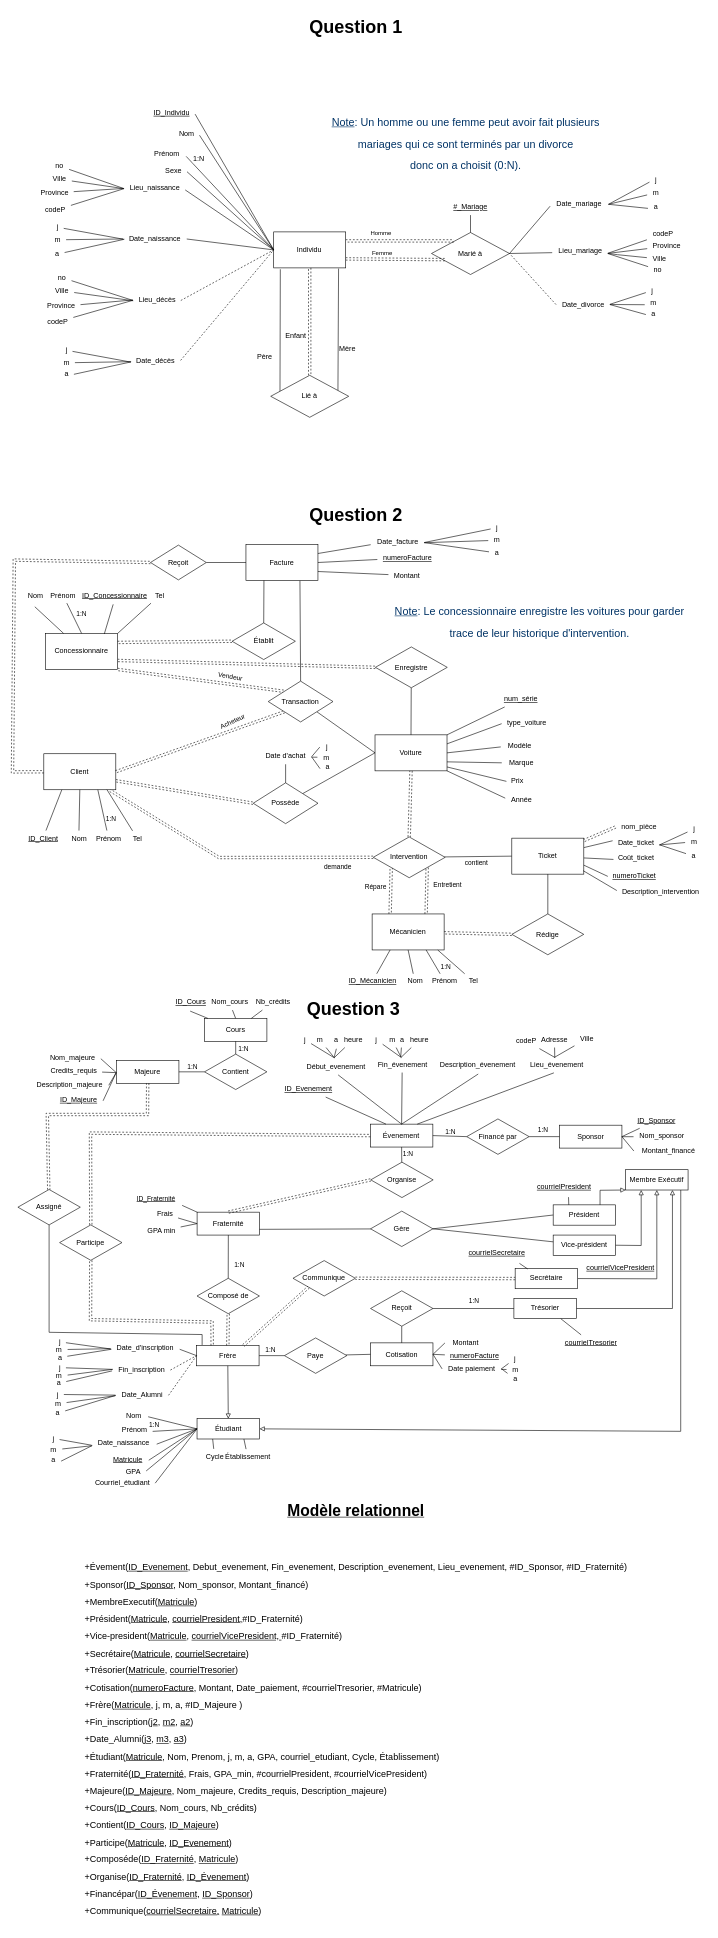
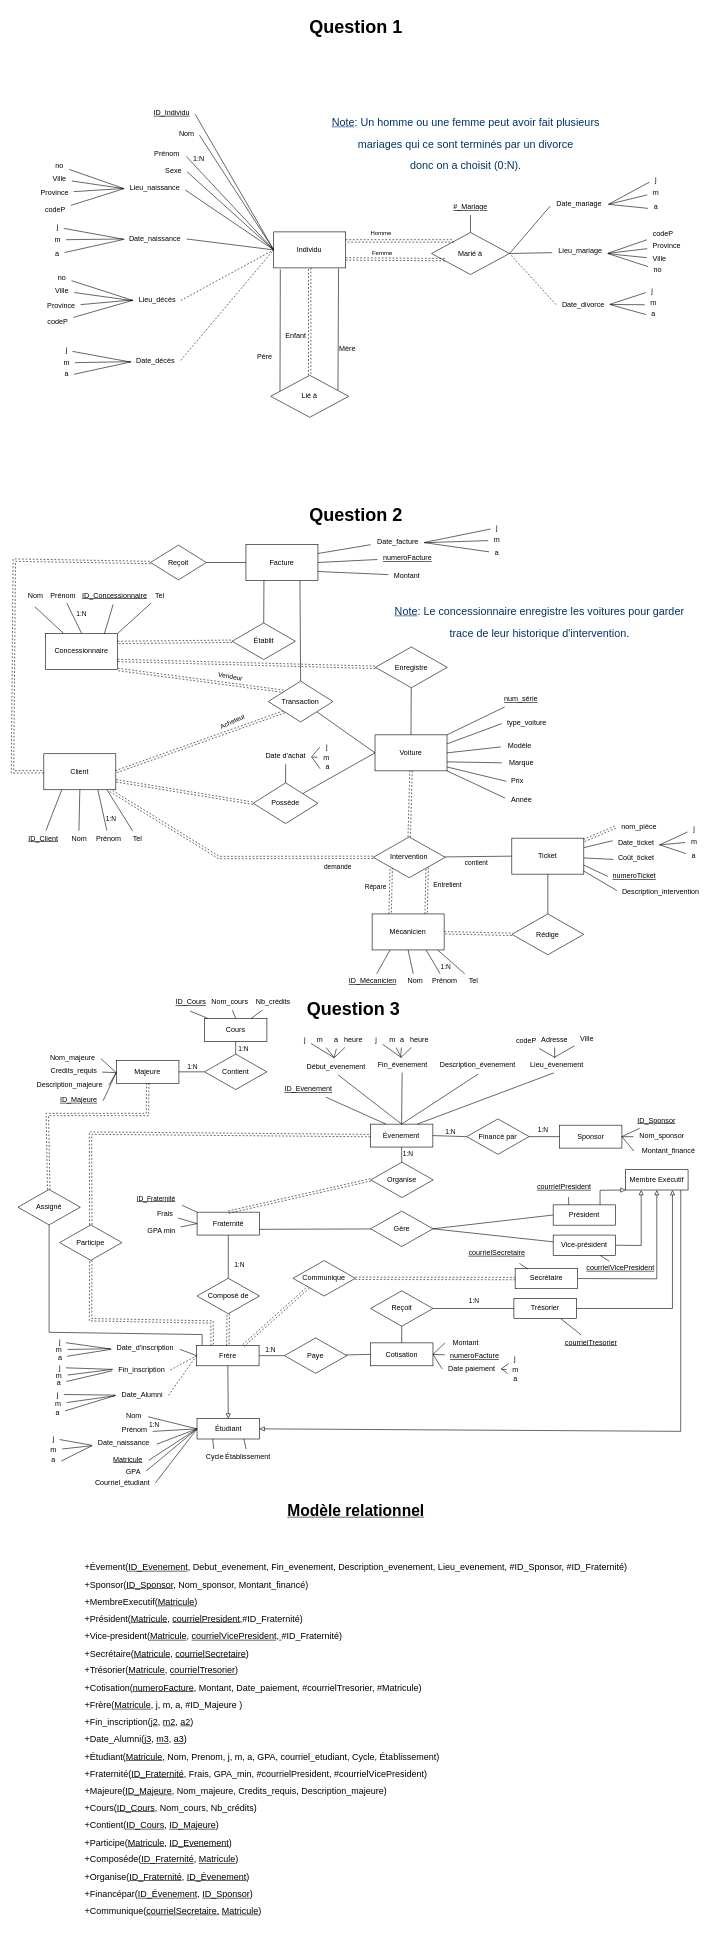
edge "Vice-président" -- "courrielVicePresident": added
